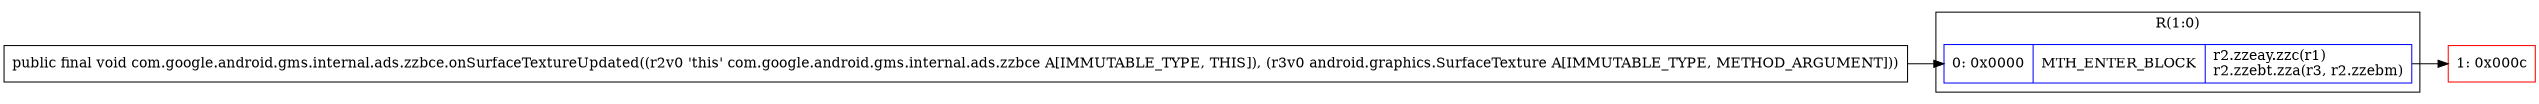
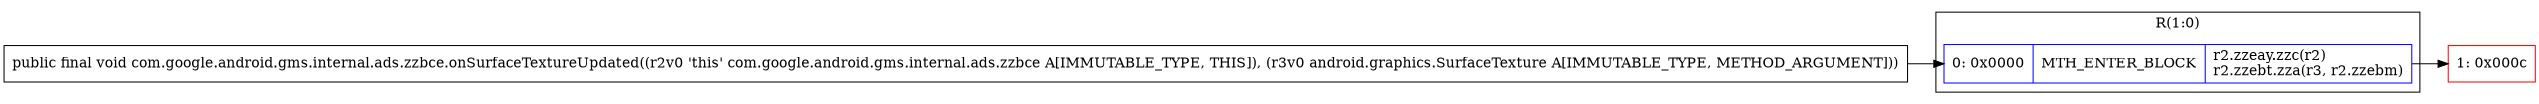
node "0: 0x0000": text "r2.zzeay.zzc(r1)" -> "r2.zzeay.zzc(r2)"
